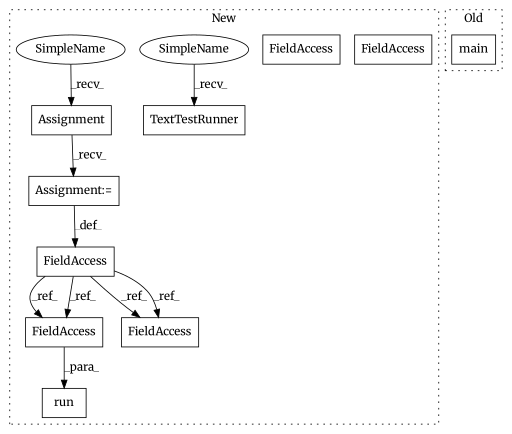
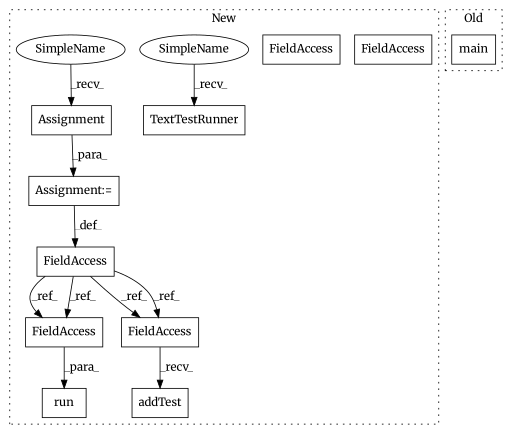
edge "Assignment" -> "Assignment:=": label "_recv_" -> "_para_"
node "addTest": added
